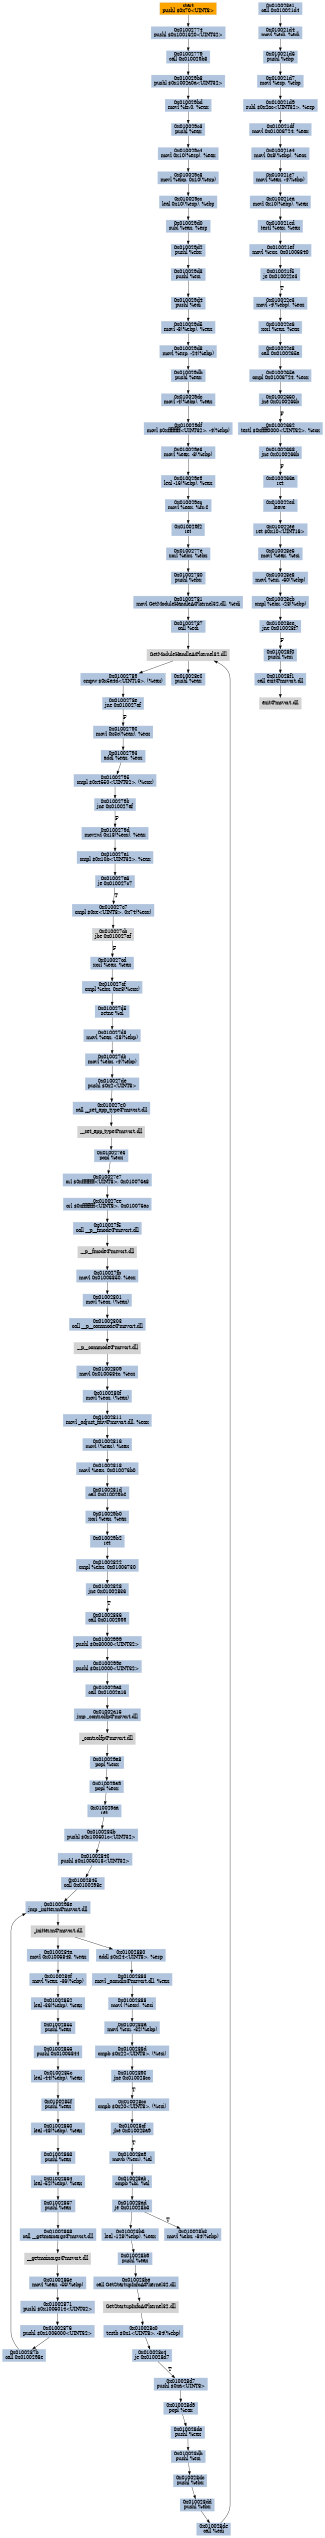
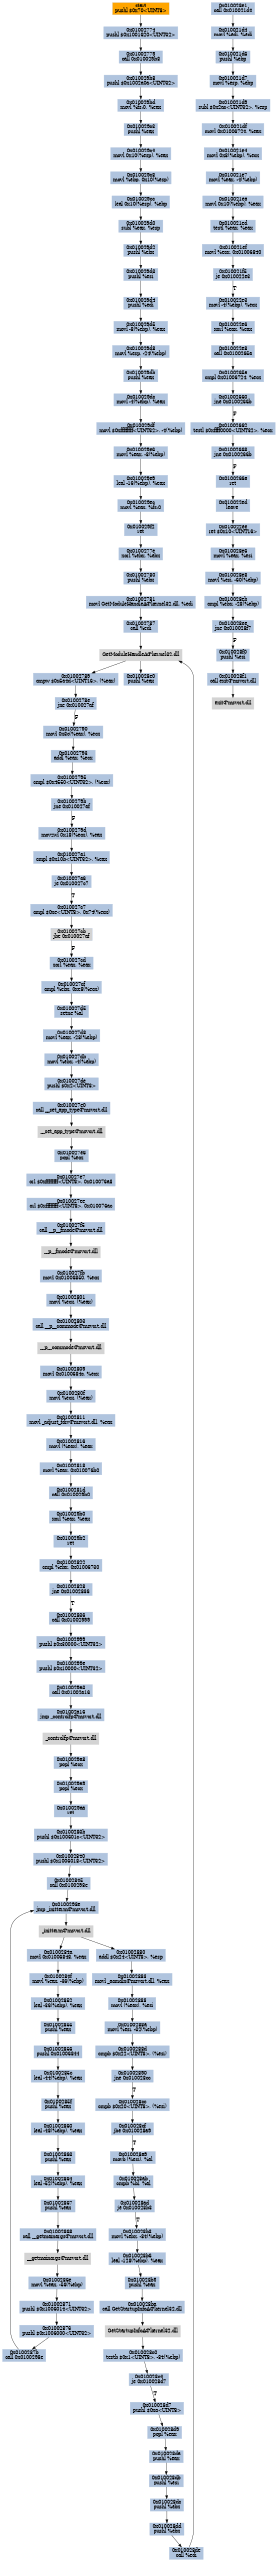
edge "0x010028ad je 0x010028b3" -> "0x010028b6 leal -128(%ebp), %eax": now "0x010028b3 movl %ebx, -84(%ebp)" -> "0x010028b6 leal -128(%ebp), %eax"
